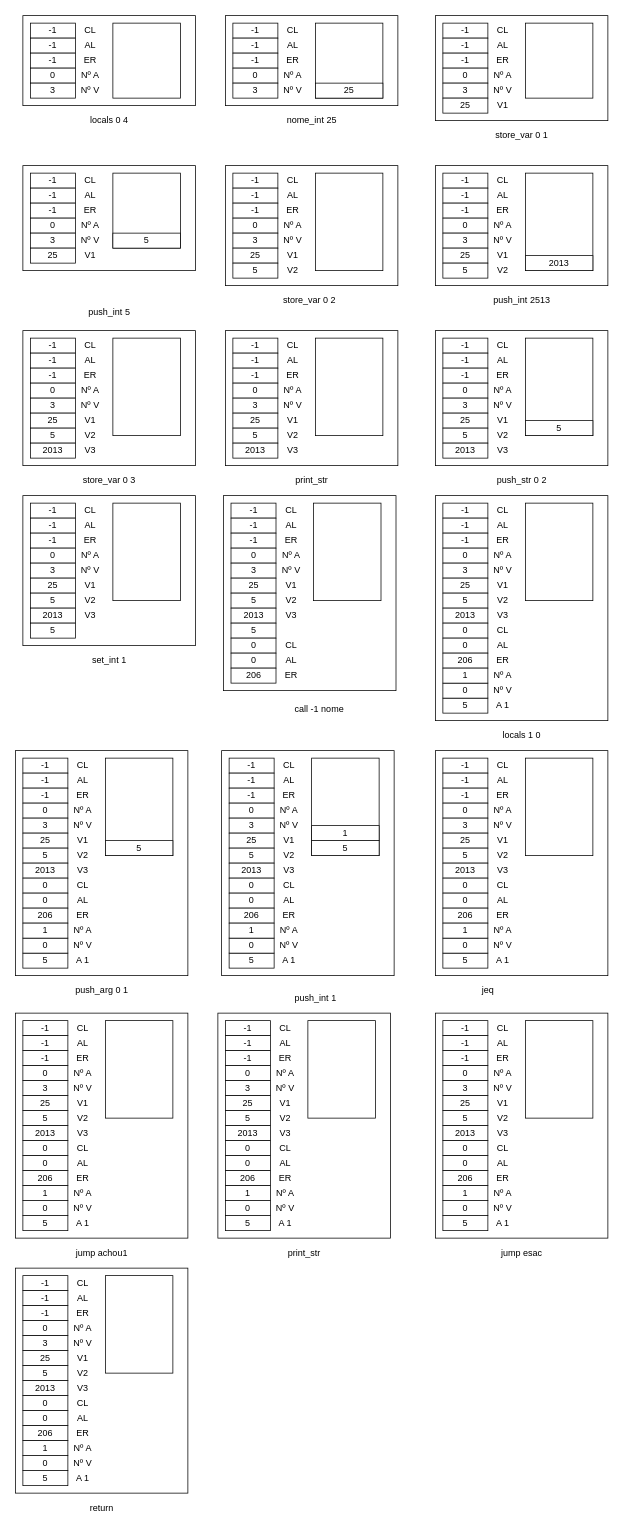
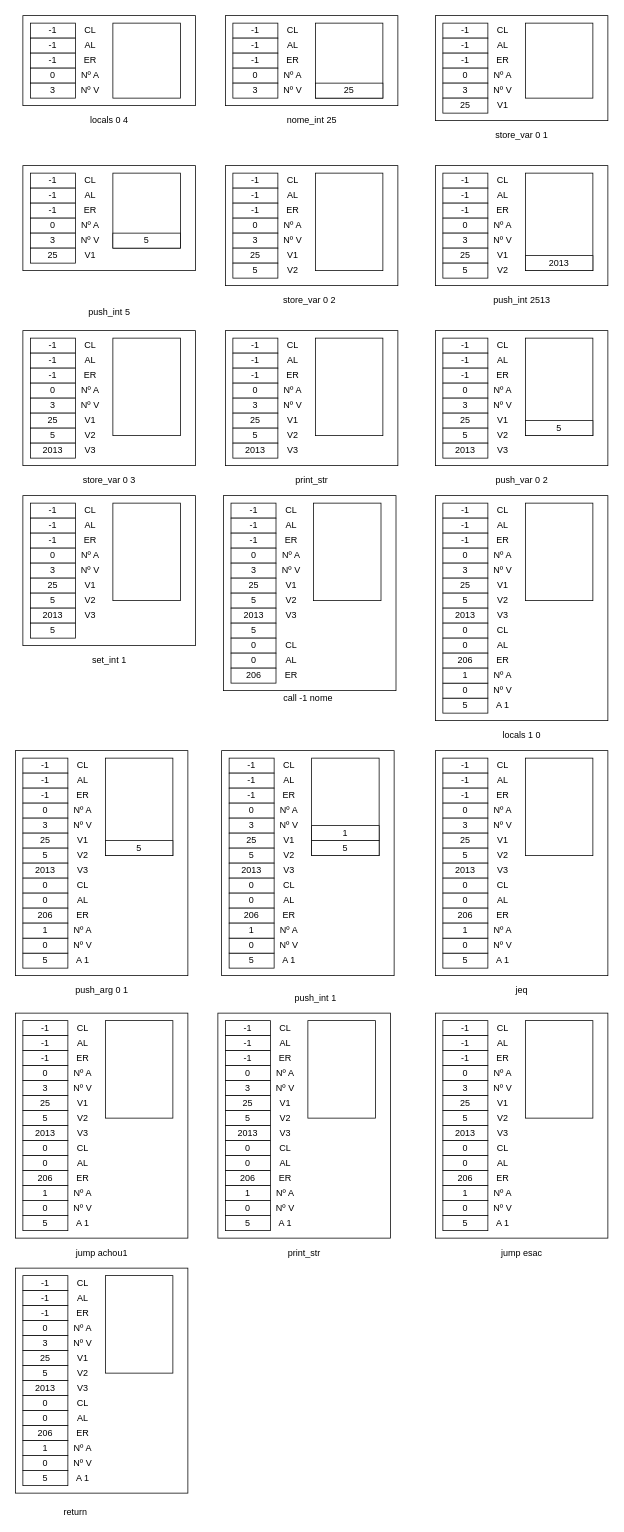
node "push_str 0 2": label "push_str 0 2" -> "push_var 0 2"
node "call -1 nome": moved (319, 709) -> (308, 698)
node "jeq": moved (488, 990) -> (522, 990)
node "return": moved (102, 1508) -> (75, 1512)
